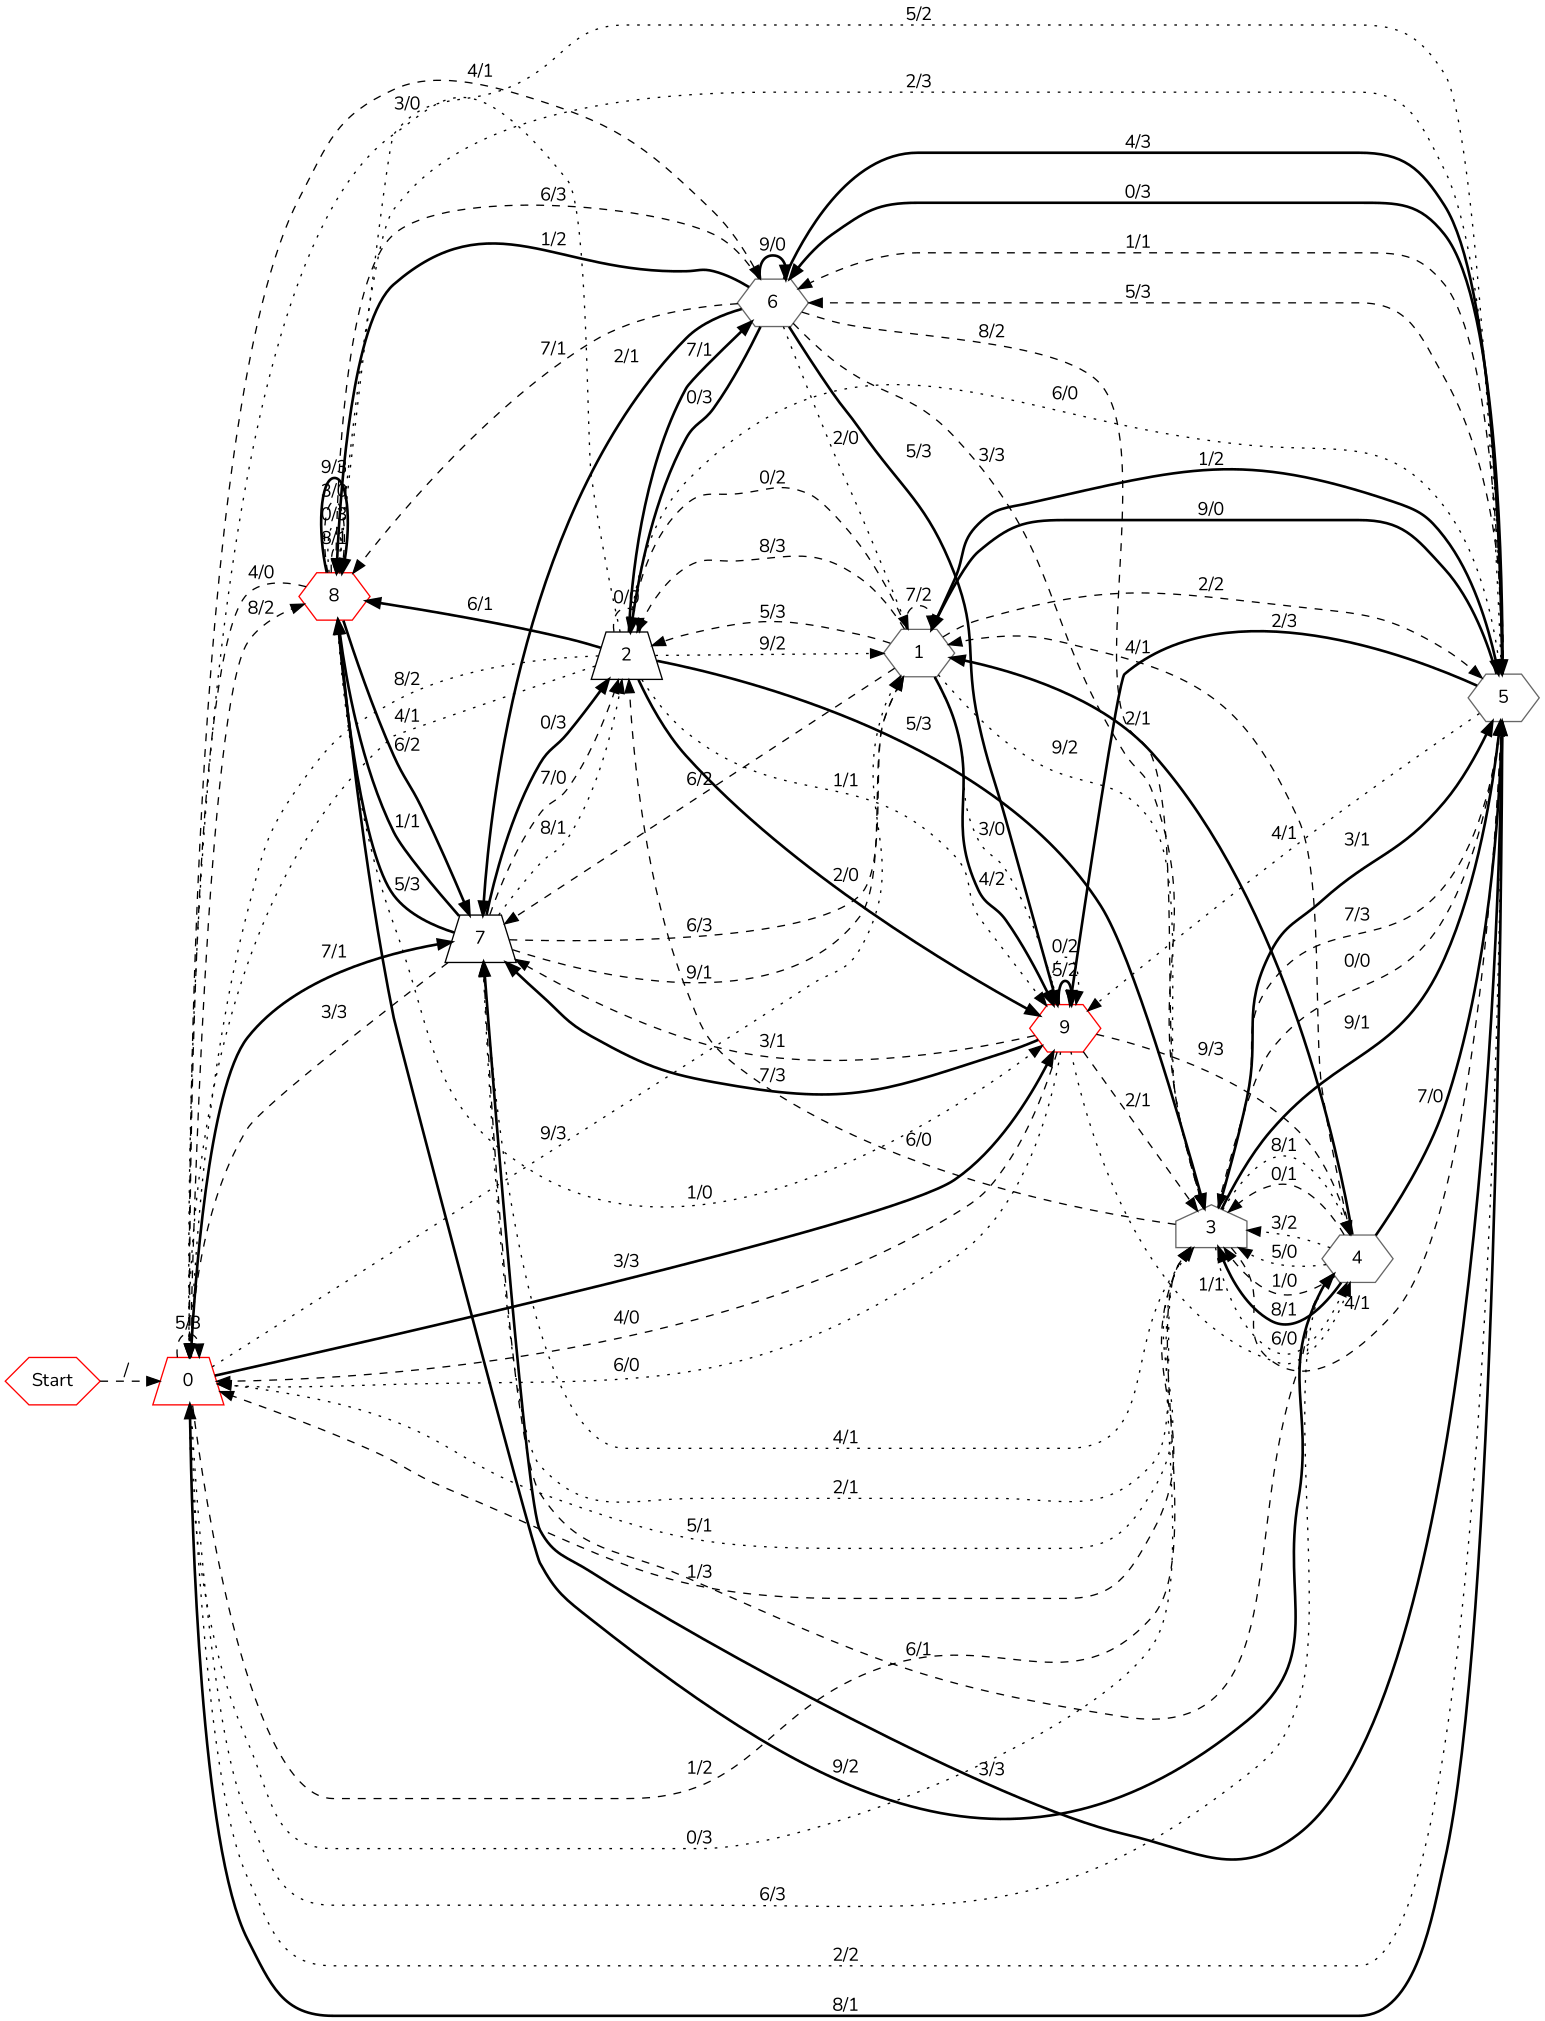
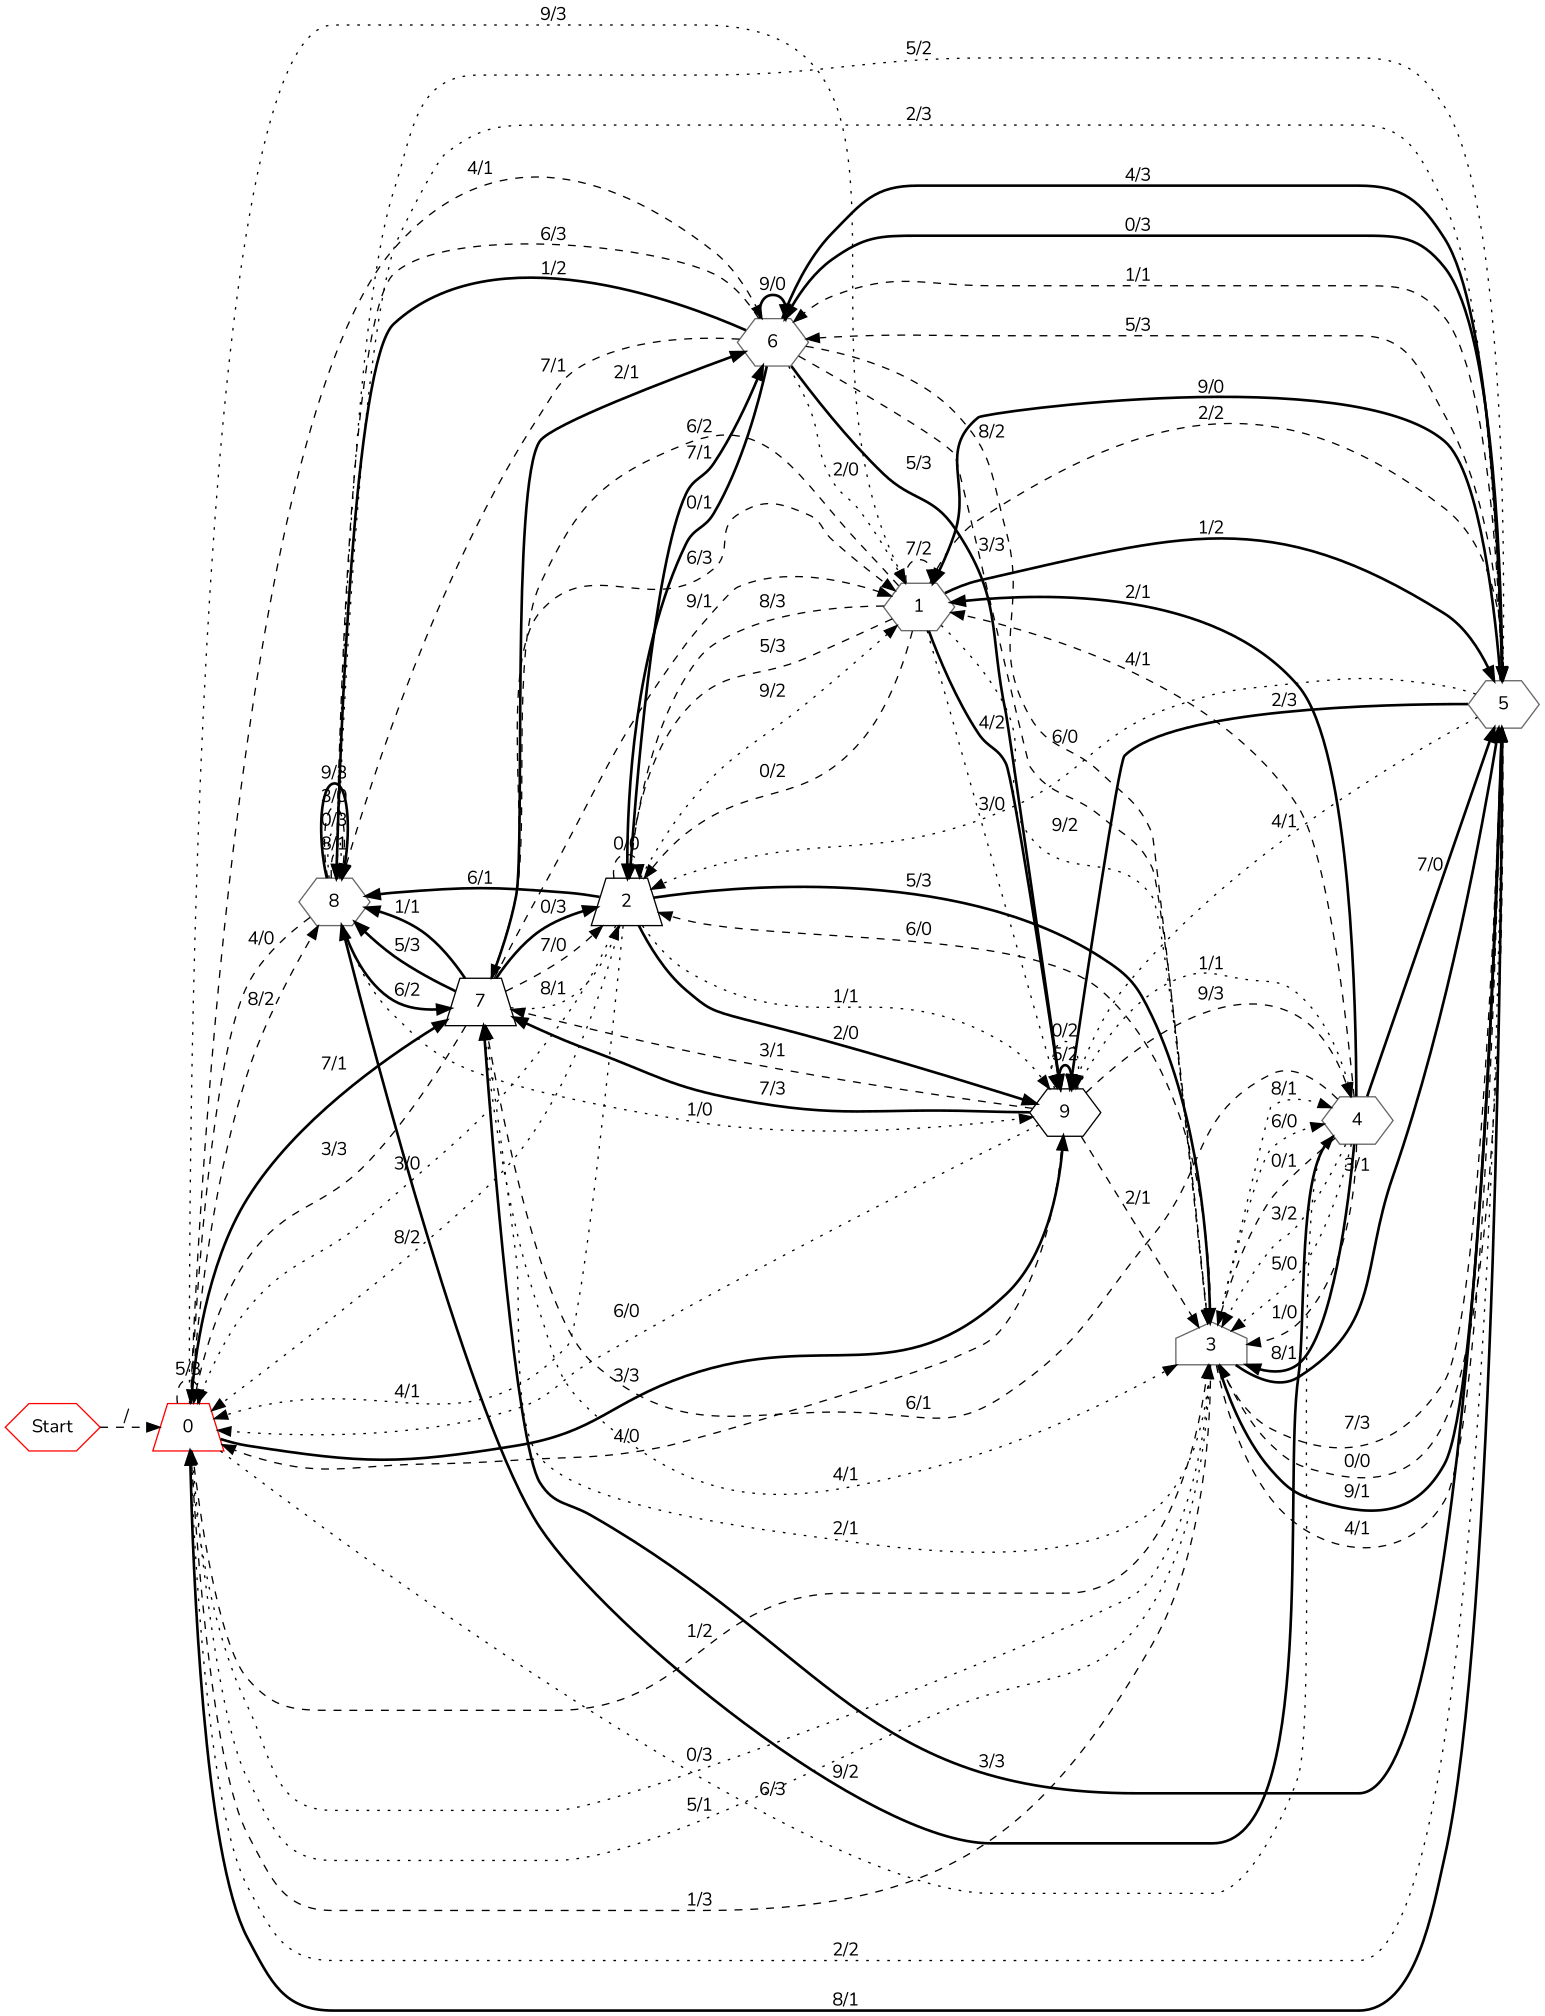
edge "6" -> "2": label "0/3" -> "0/1"
edge "6" -> "7": reversed
node "8": color red -> gray40
node "9": color red -> black
edge "8" -> "4": reversed
